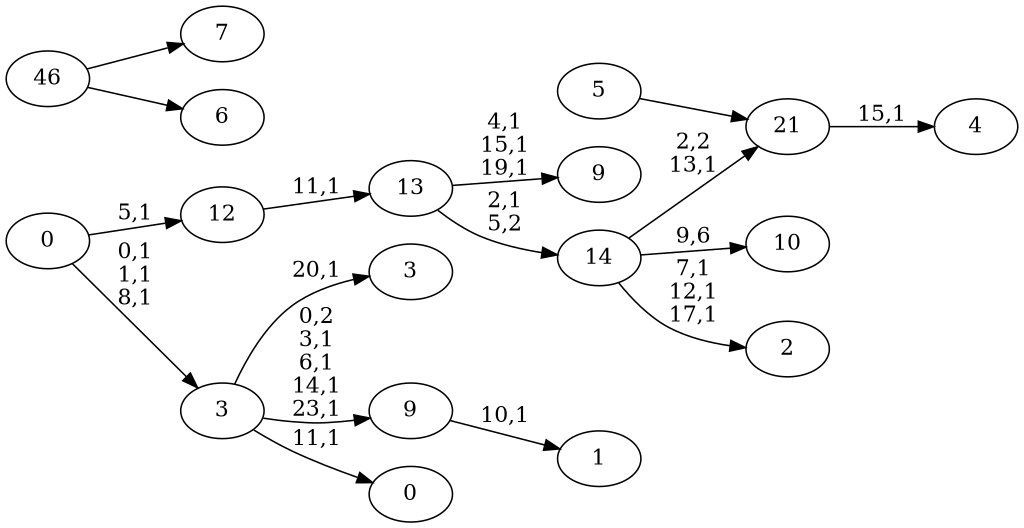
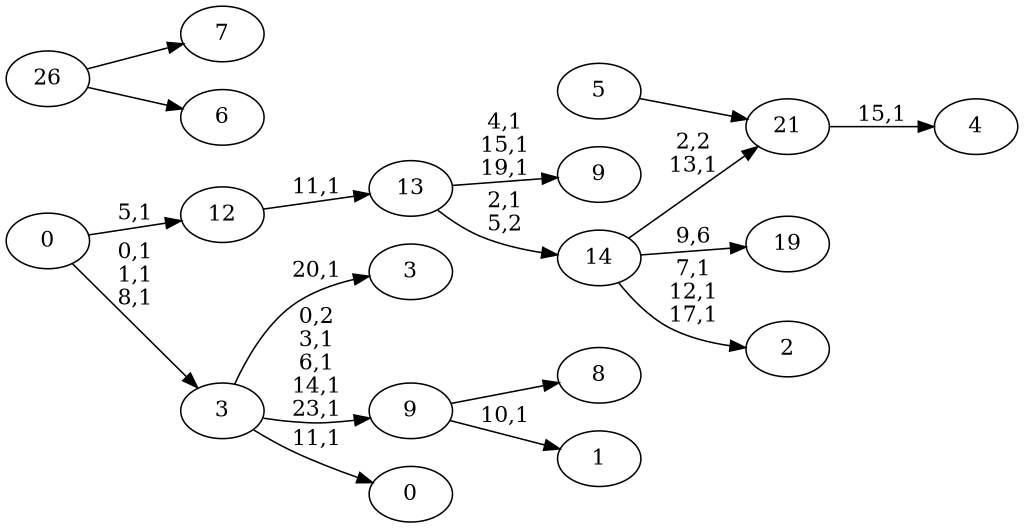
node "46": label "46" -> "26"
node "10": label "10" -> "19"
node "8": added
